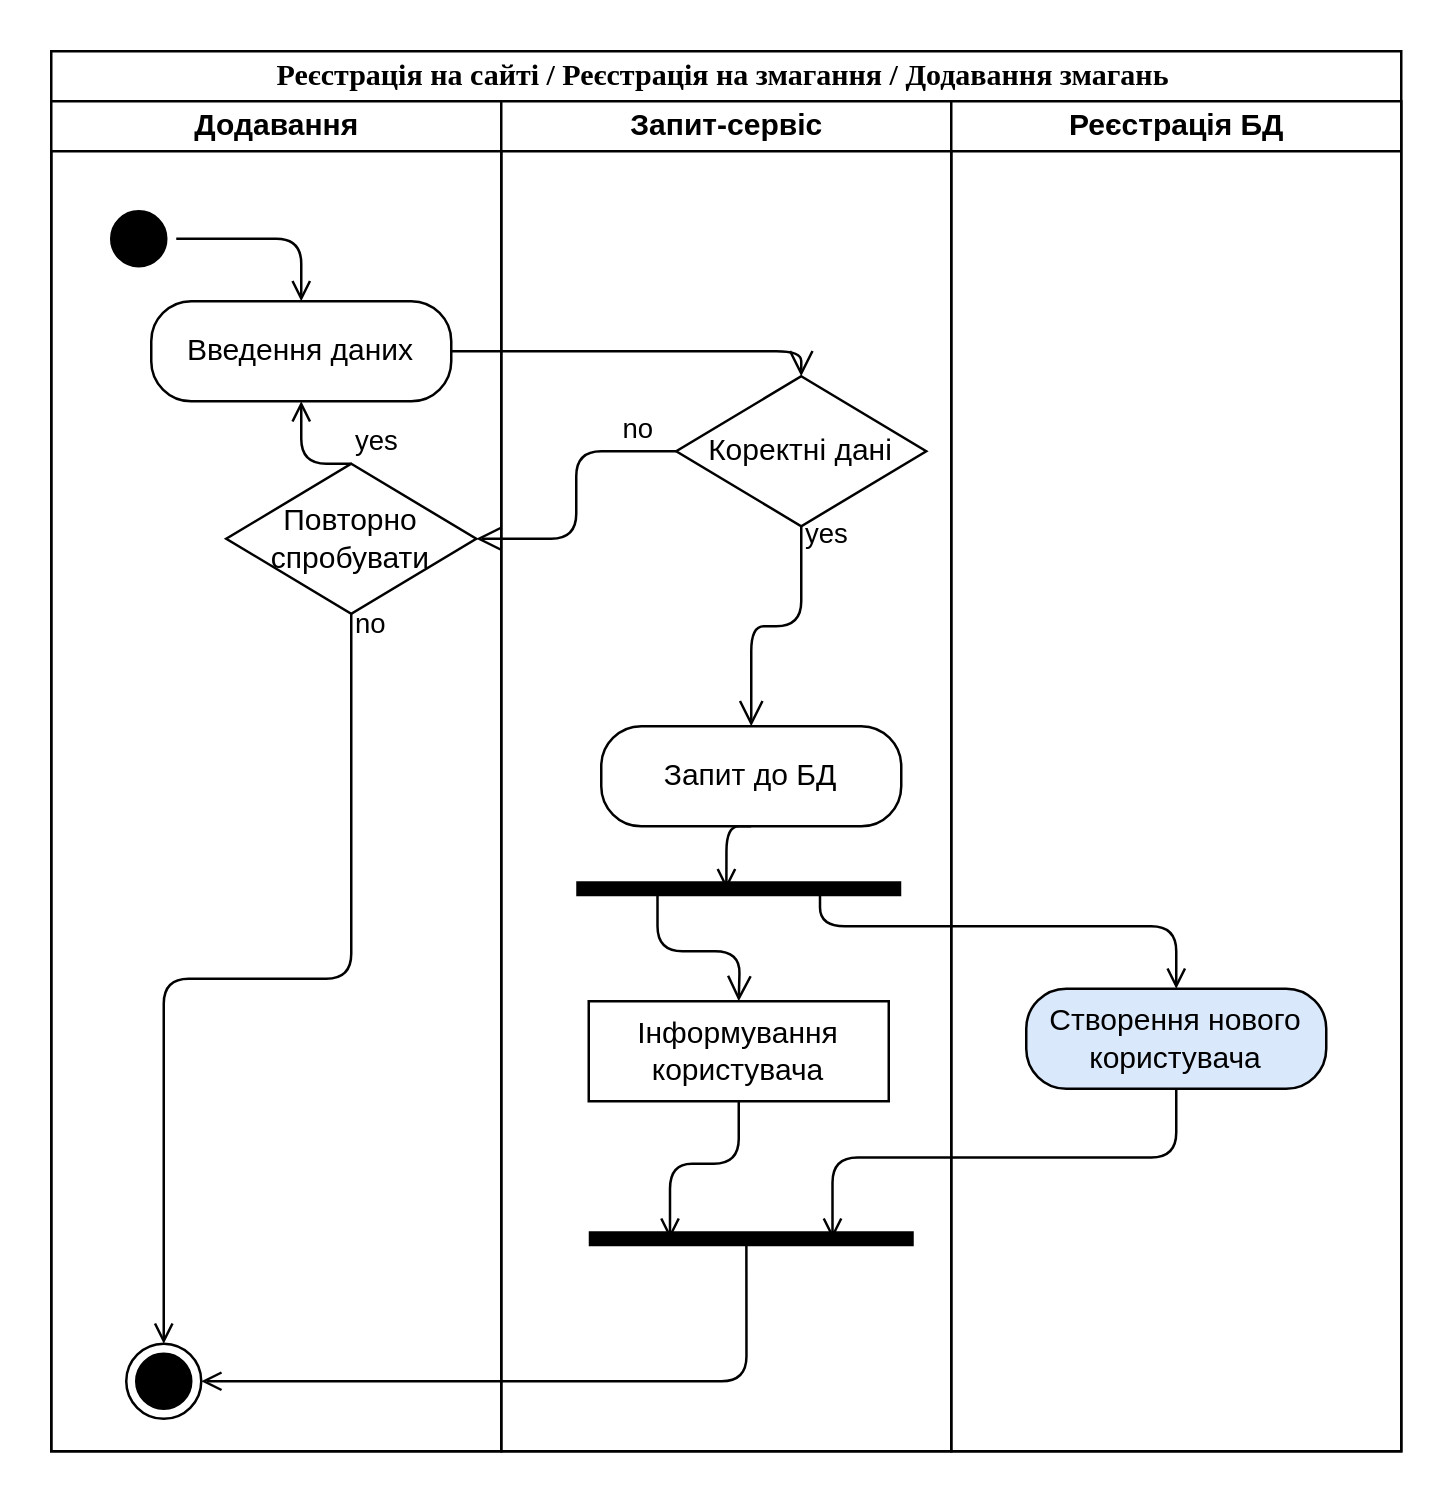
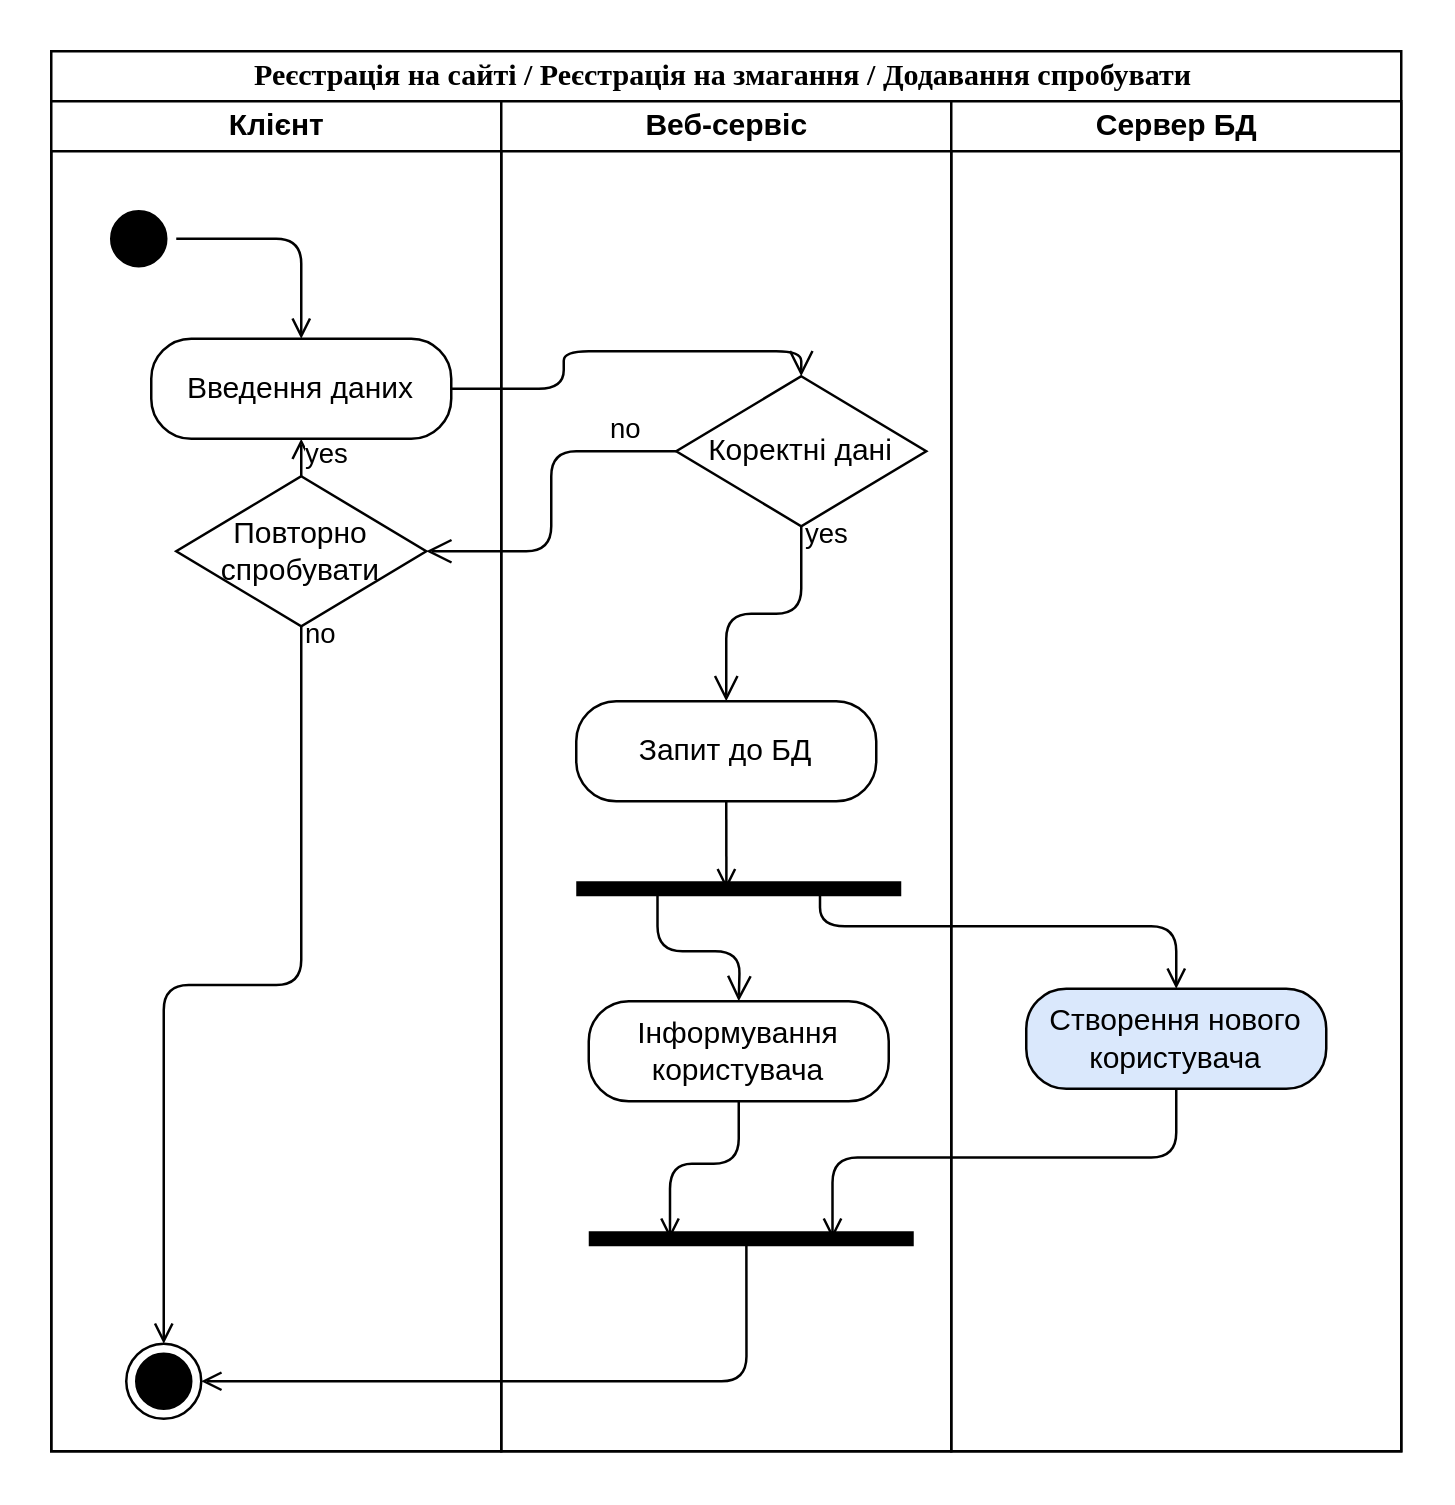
node "Реєстрація на сайті / Реєстрація на змагання / Додавання змагань": label "Реєстрація на сайті / Реєстрація на змагання / Додавання змагань" -> "Реєстрація на сайті / Реєстрація на змагання / Додавання спробувати"
node "Додавання": label "Додавання" -> "Клієнт"
node "Запит-сервіс": label "Запит-сервіс" -> "Веб-сервіс"
node "Реєстрація БД": label "Реєстрація БД" -> "Сервер БД"
node "Введення даних": moved (301, 351) -> (301, 389)
node "Повторно спробувати": moved (351, 539) -> (301, 551)
node "Запит до БД": moved (751, 776) -> (726, 751)
node "Інформування користувача": shape rectangle -> rounded rectangle
